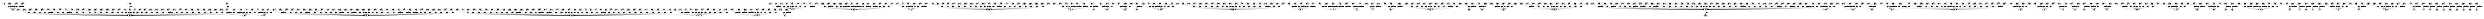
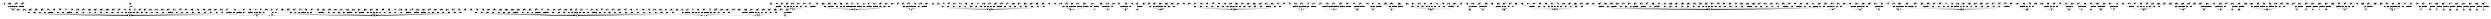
edge "p91" -> "p14": now "p91" -> "s60"
node "p779": removed
edge "s19" -> "p498": reversed
